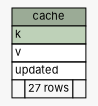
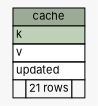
node "cache": text "27 rows" -> "21 rows"
